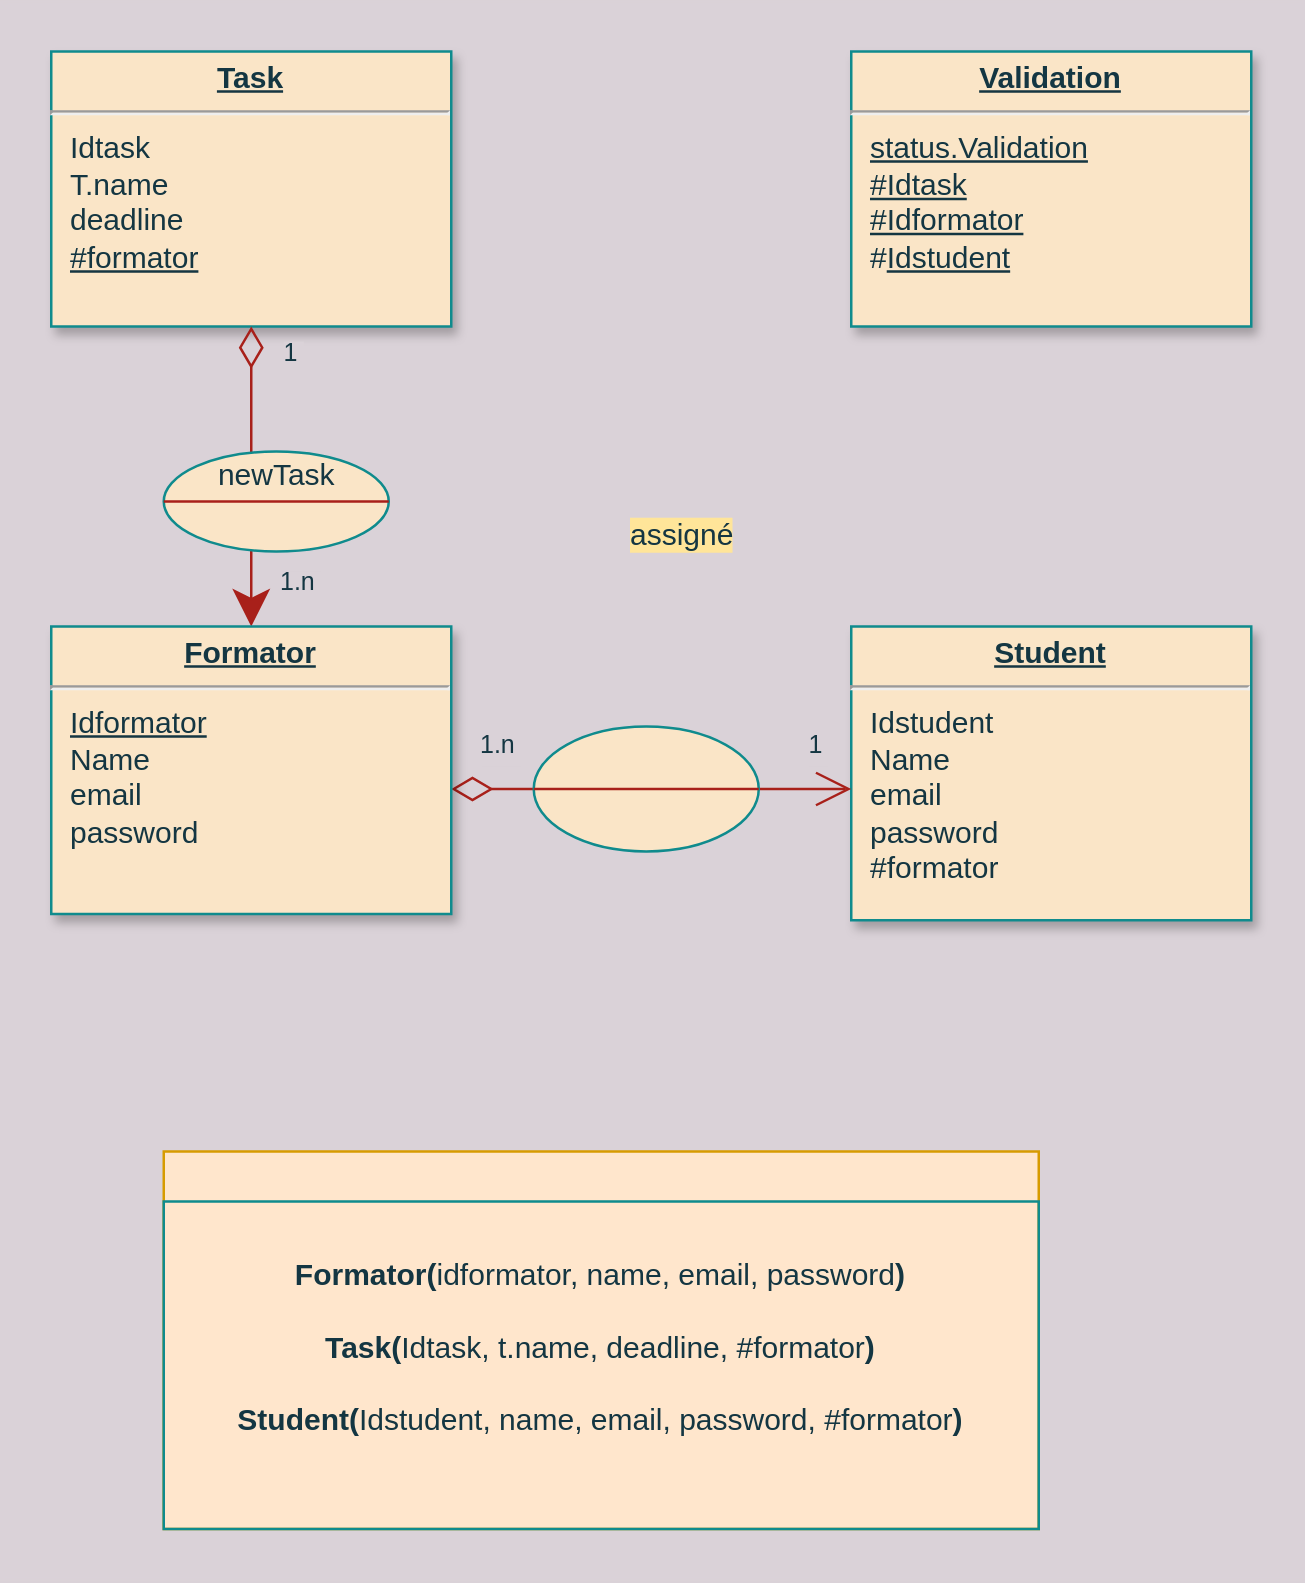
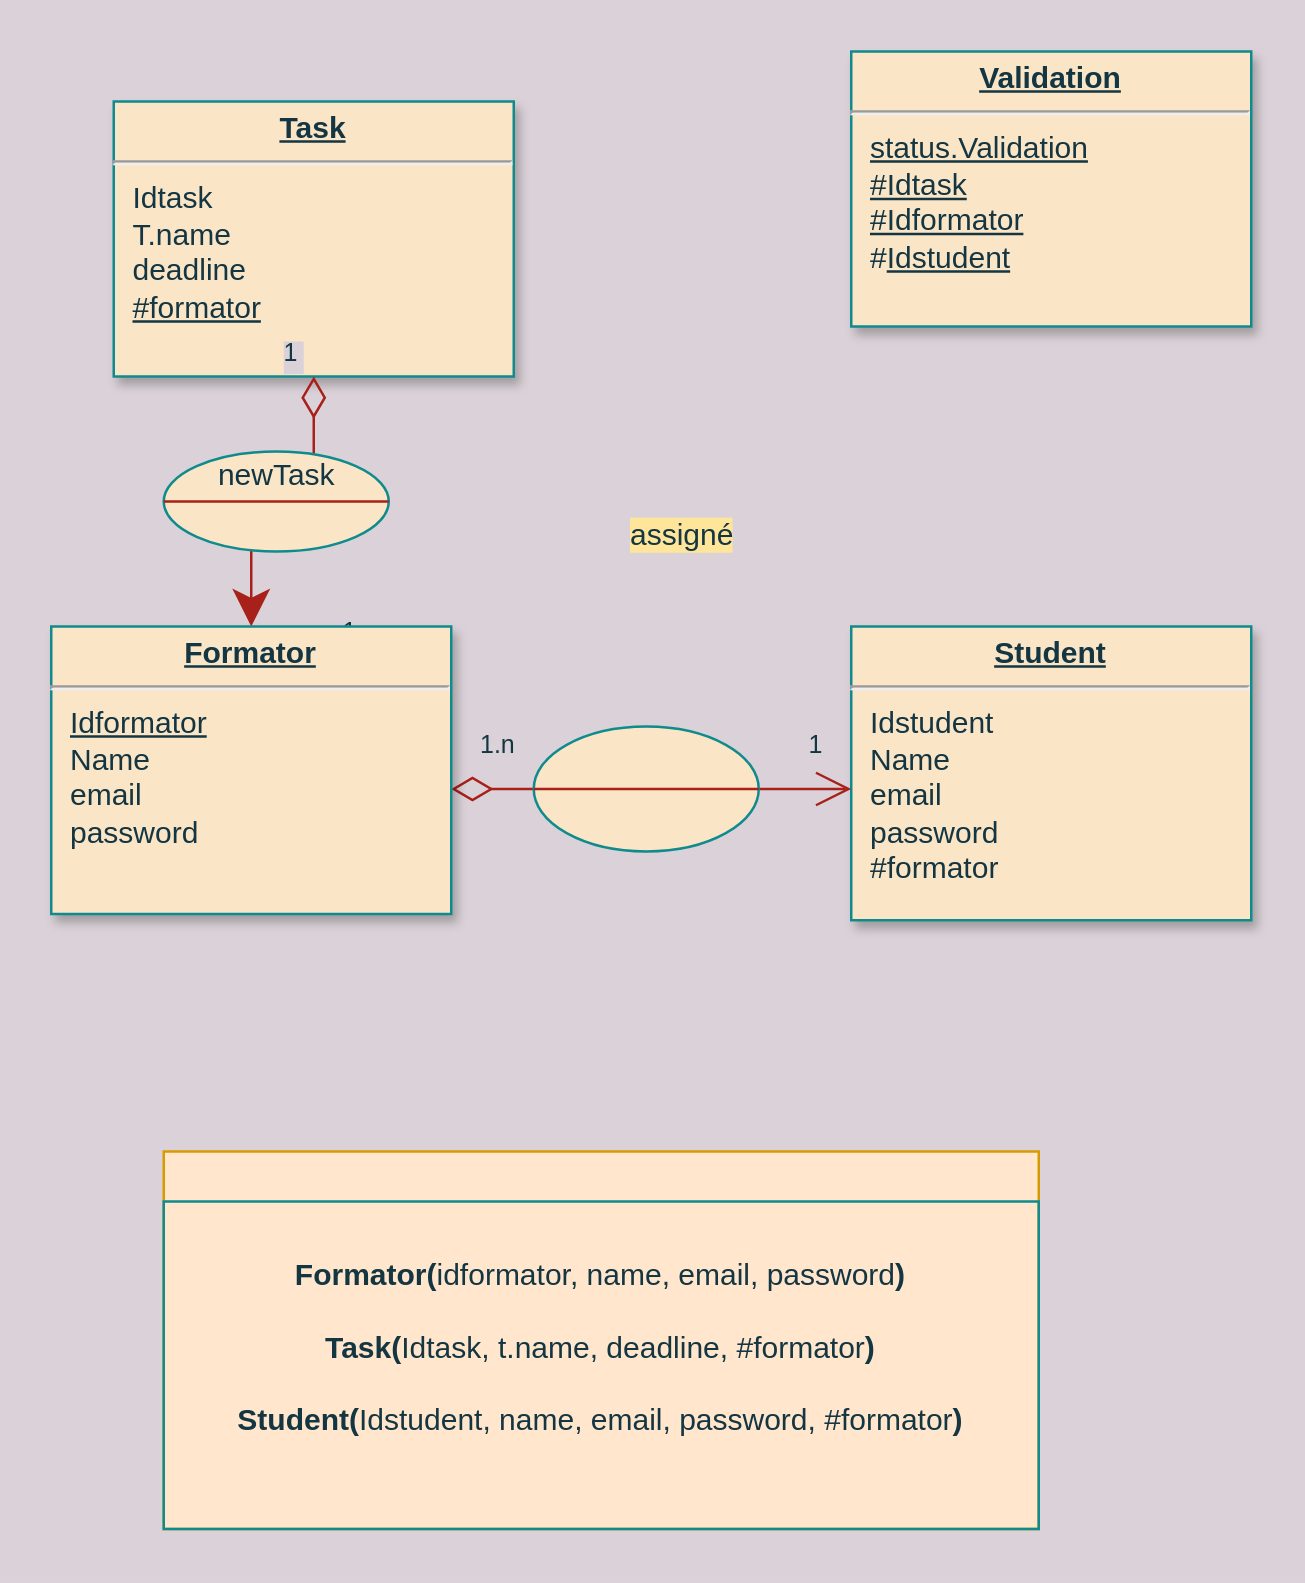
node "Task Idtask T.name deadline #formator": moved (251, 189) -> (314, 239)
